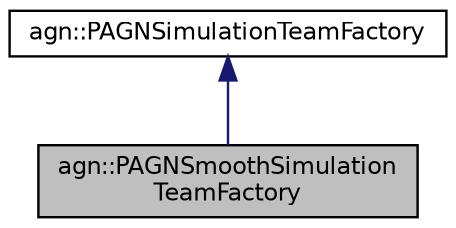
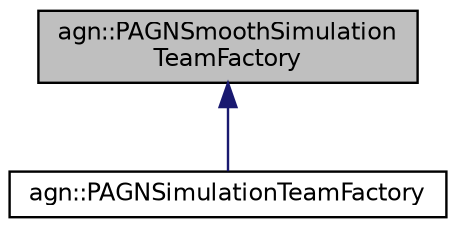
edge "agn::PAGNSmoothSimulation TeamFactory" -> "agn::PAGNSimulationTeamFactory": reversed
